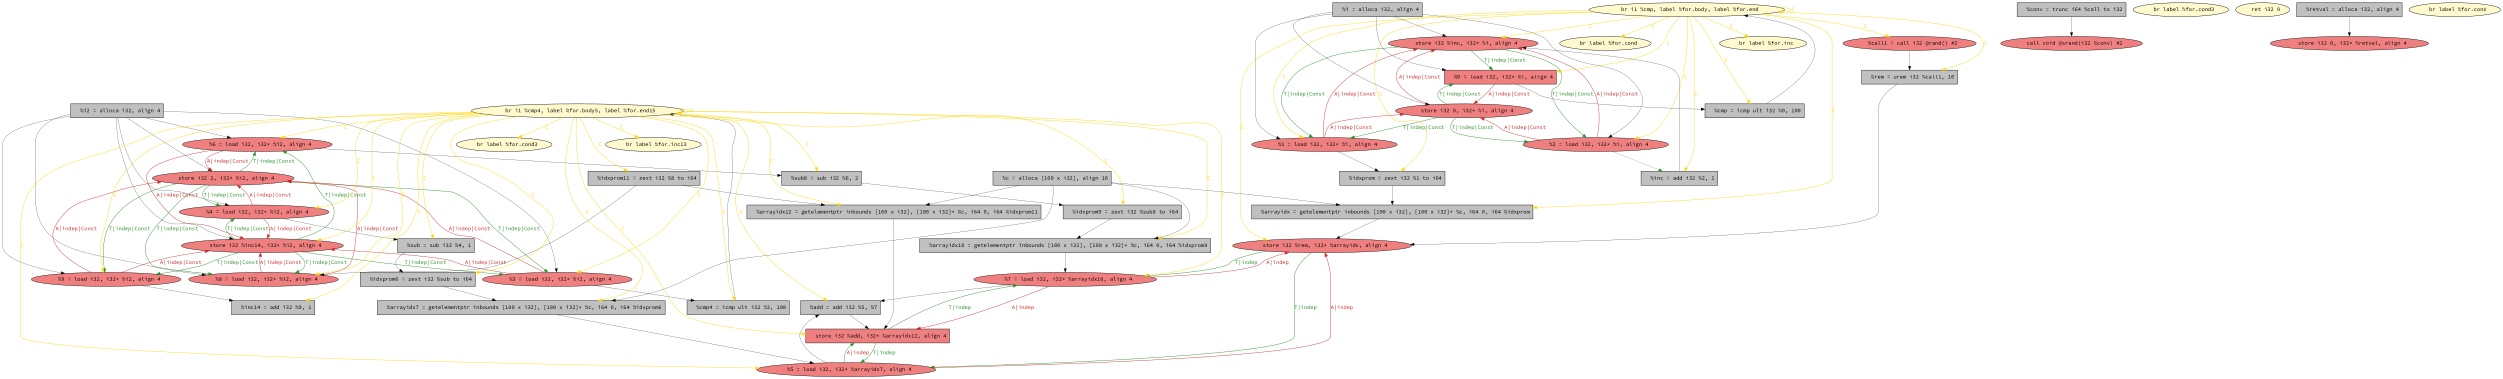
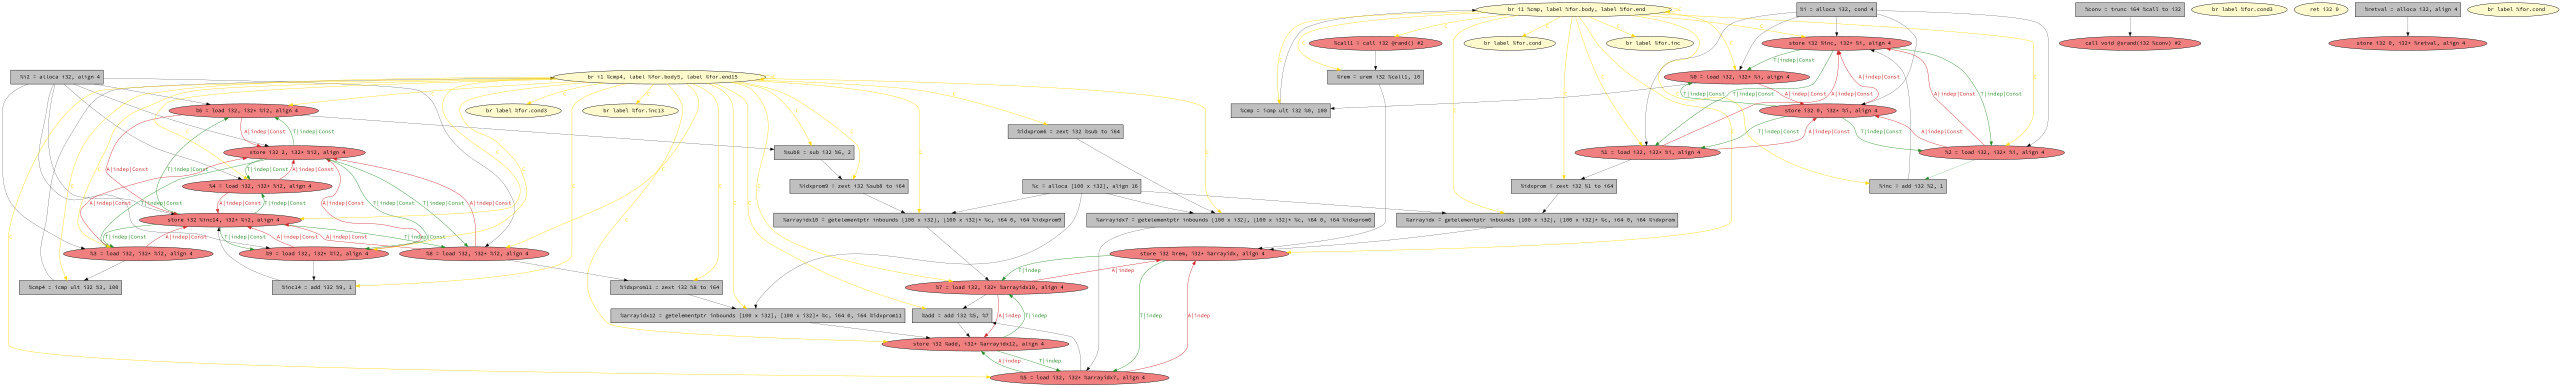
node "%i = alloca i32, align 4": label "%i = alloca i32, align 4" -> "%i = alloca i32, cond 4"
node "%0 = load i32, i32* %i, align 4": shape box -> ellipse
node "%sub = sub i32 %4, 1": removed
edge "%inc14 = add i32 %9, 1" -> "store i32 %inc14, i32* %i2, align 4": added
edge "%idxprom11 = zext i32 %8 to i64" -> "%8 = load i32, i32* %i2, align 4": reversed
node "store i32 %add, i32* %arrayidx12, align 4": shape box -> ellipse
